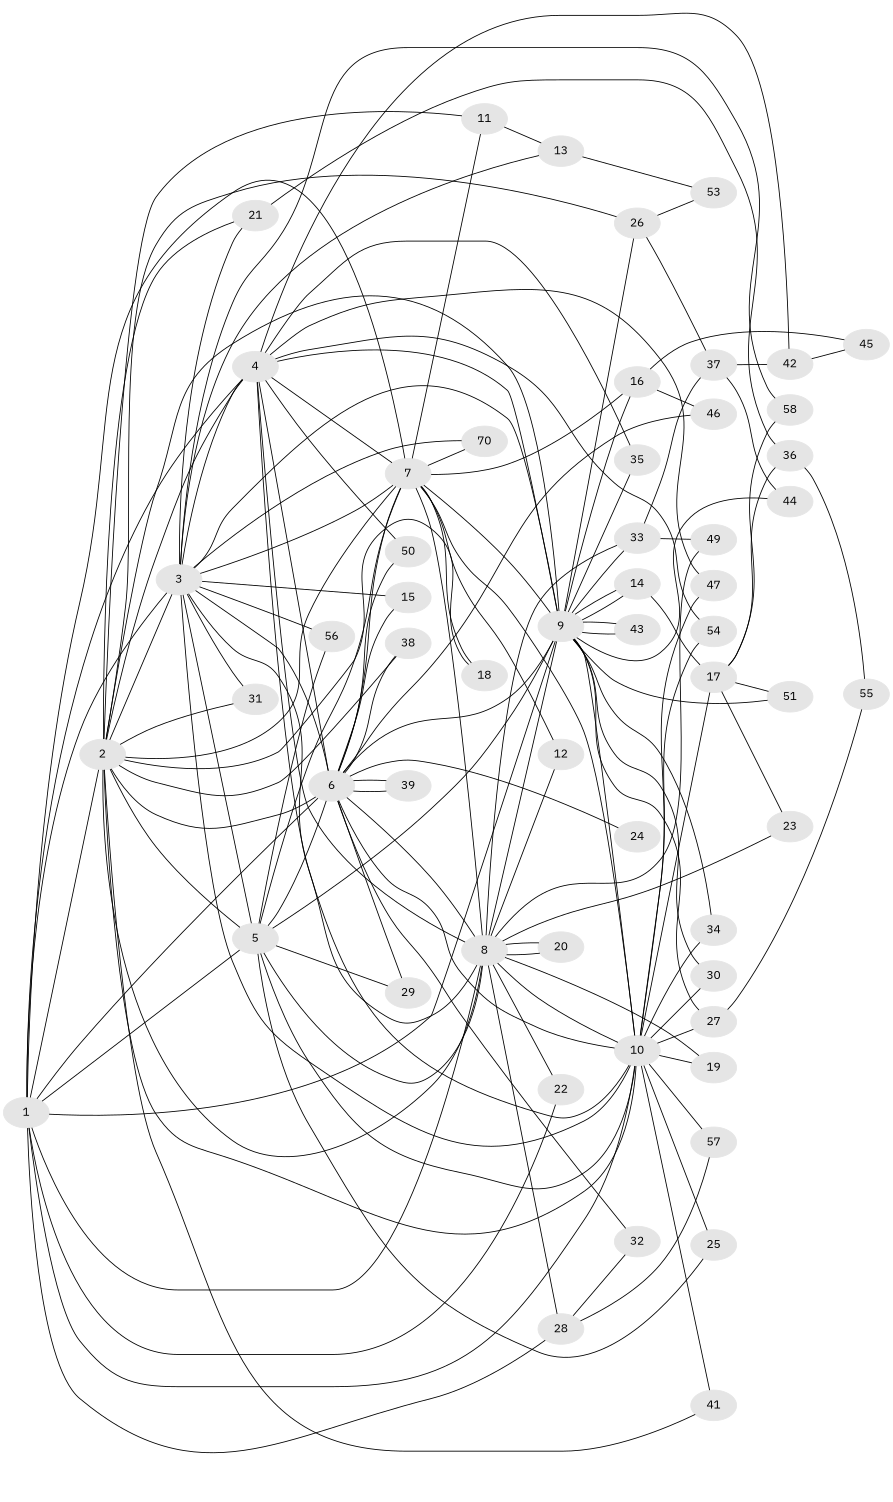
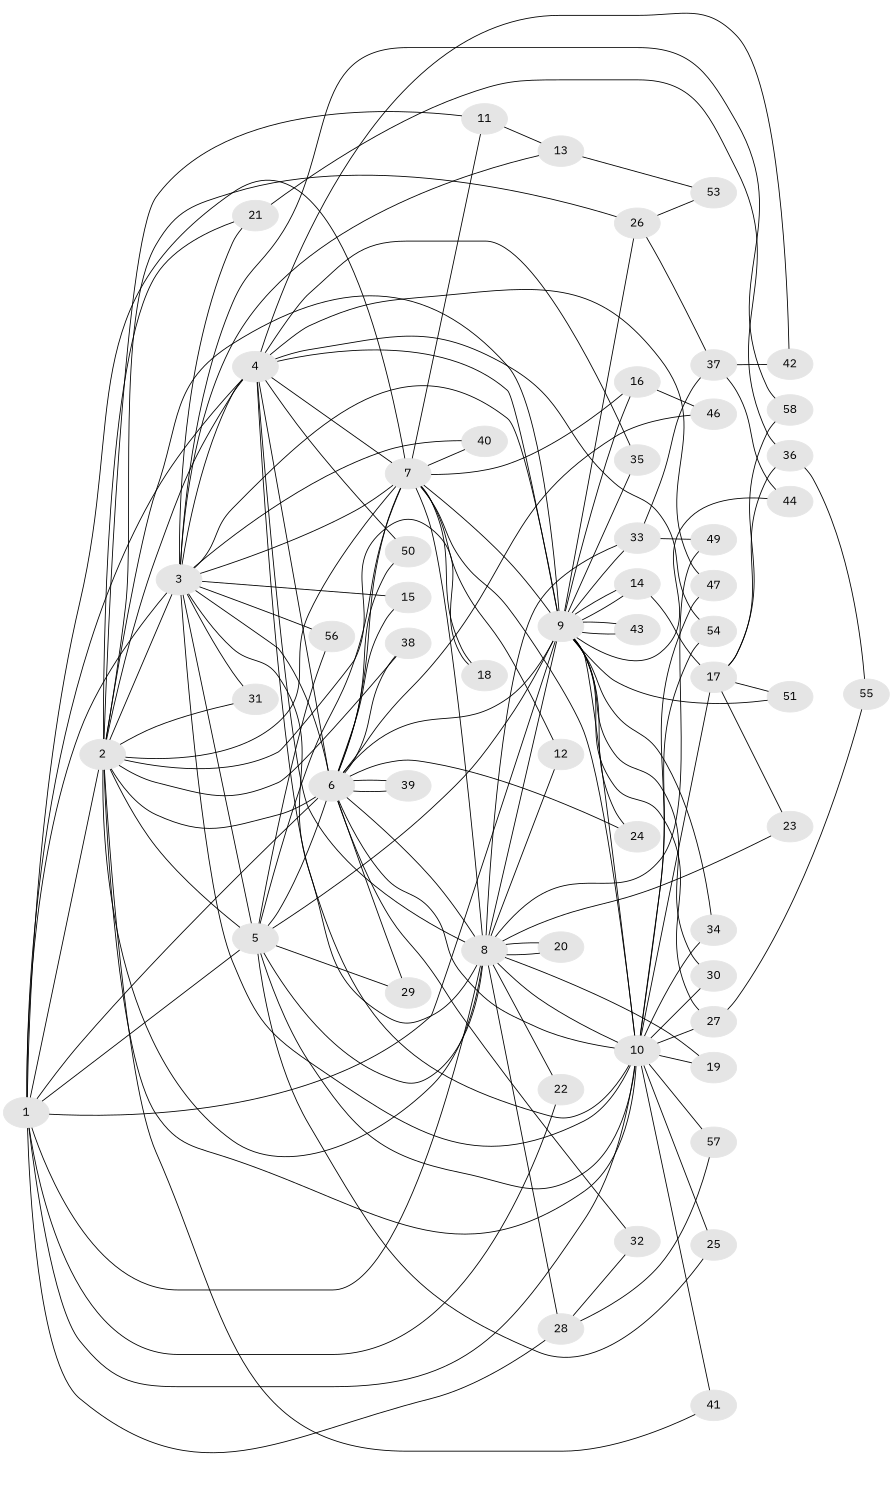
node "45": removed
node "70": label "70" -> "40"
edge "9" -- "24": added
